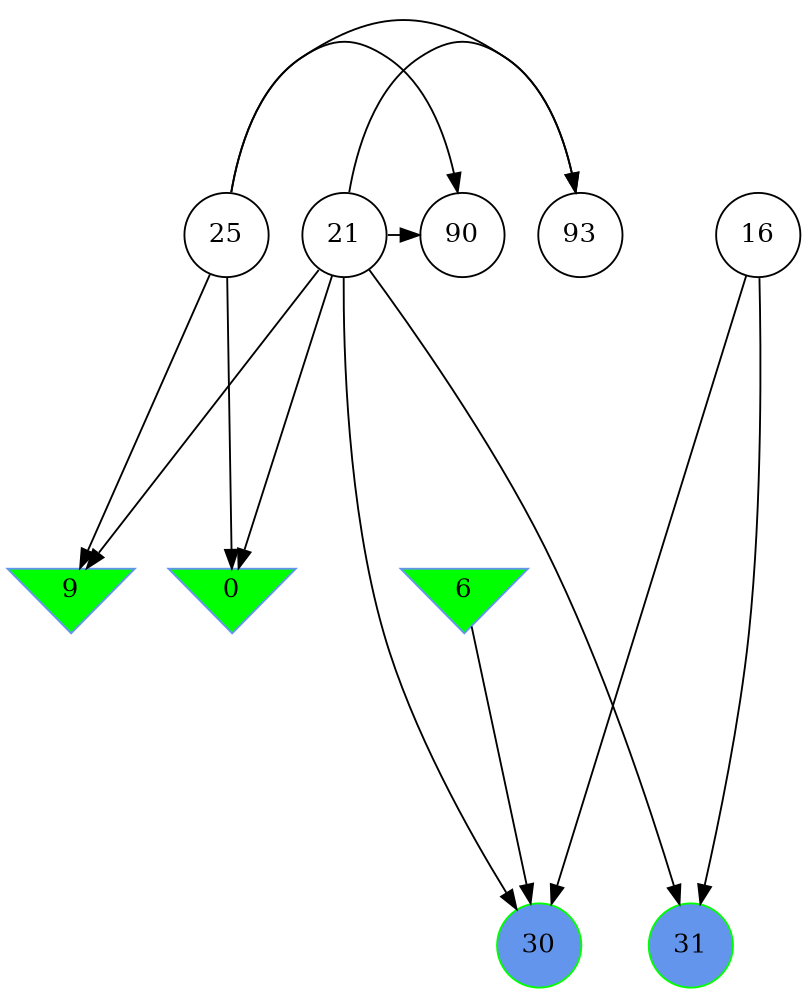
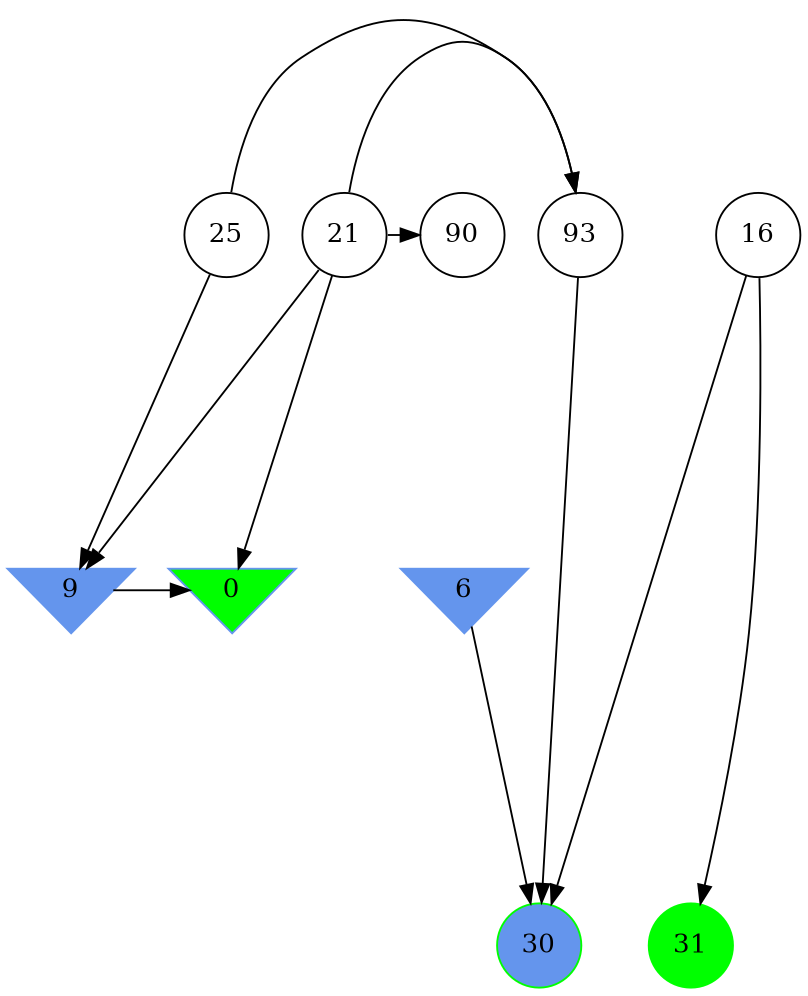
edge "25" -> "90": removed
edge "25" -> "0": now "9" -> "0"
edge "21" -> "31": removed
node "9": fillcolor green -> cornflowerblue
node "6": fillcolor green -> cornflowerblue
edge "21" -> "30": now "93" -> "30"
node "31": fillcolor cornflowerblue -> green
